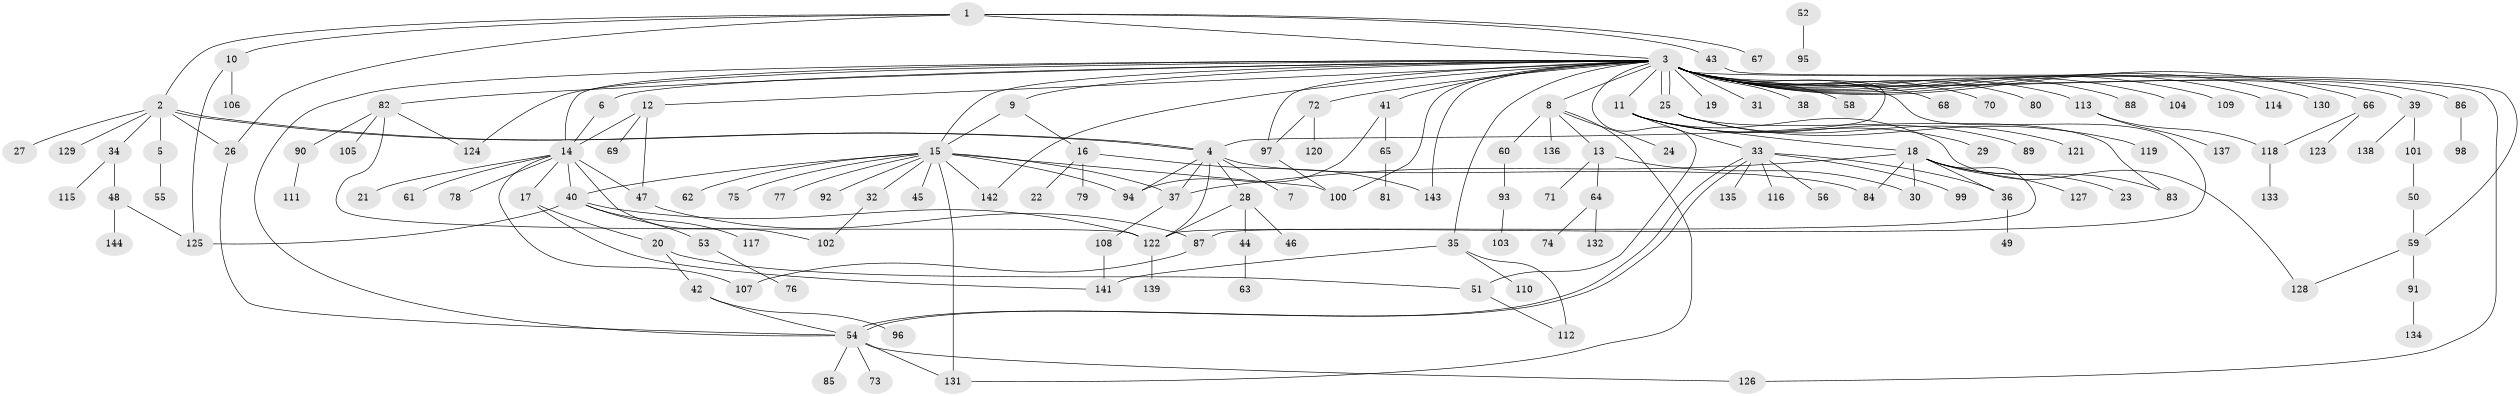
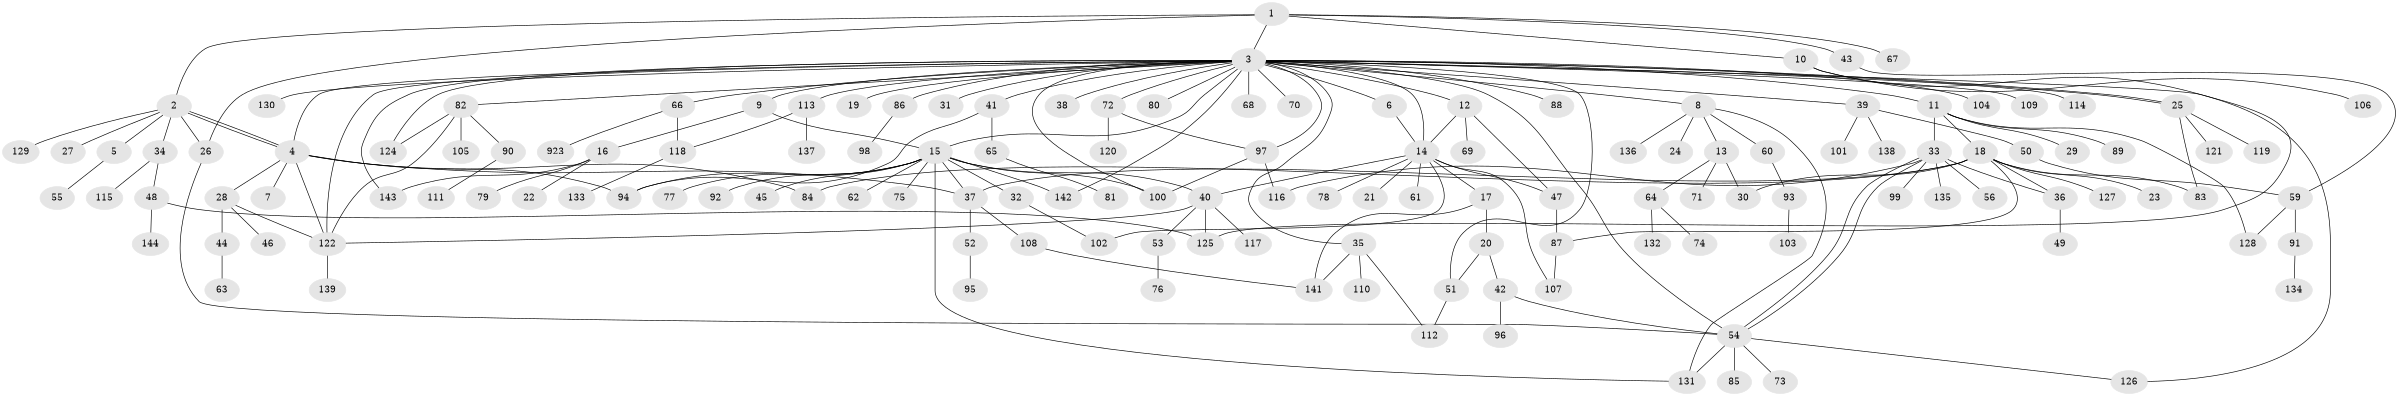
node "58": removed
node "123": label "123" -> "923"
edge "101" -- "50": now "39" -- "50"
edge "97" -- "116": added
edge "37" -- "52": added
